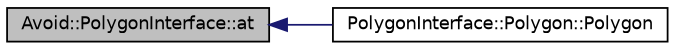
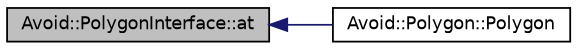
node "PolygonInterface::Polygon::Polygon": label "PolygonInterface::Polygon::Polygon" -> "Avoid::Polygon::Polygon"
